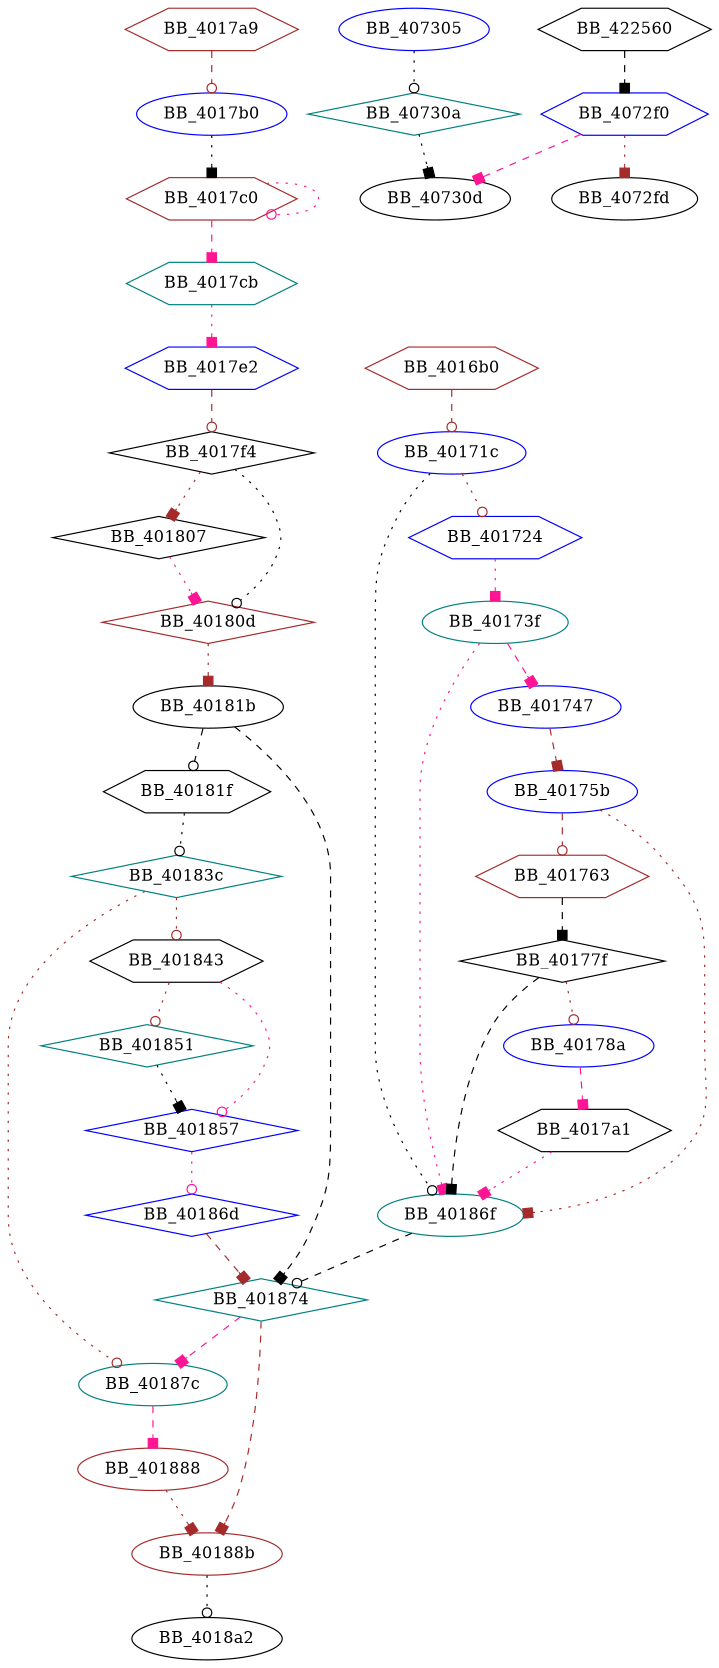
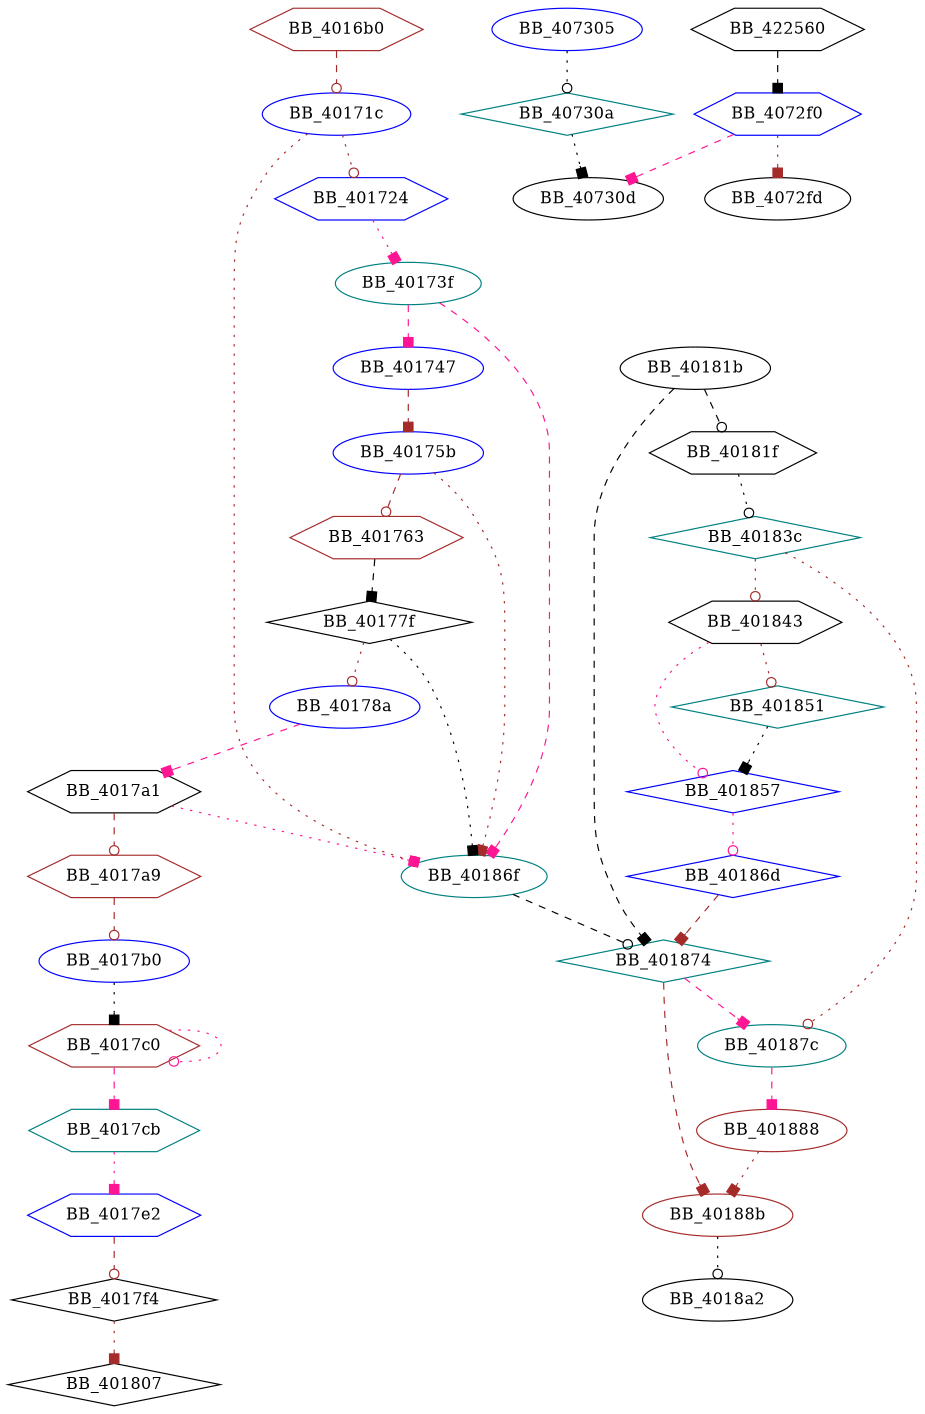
node "BB_40180d": removed
edge "BB_40171c" -> "BB_40186f": color black -> brown
edge "BB_4017a1" -> "BB_4017a9": added
edge "BB_40173f" -> "BB_40186f": style dotted -> dashed
edge "BB_40177f" -> "BB_40186f": style dashed -> dotted
